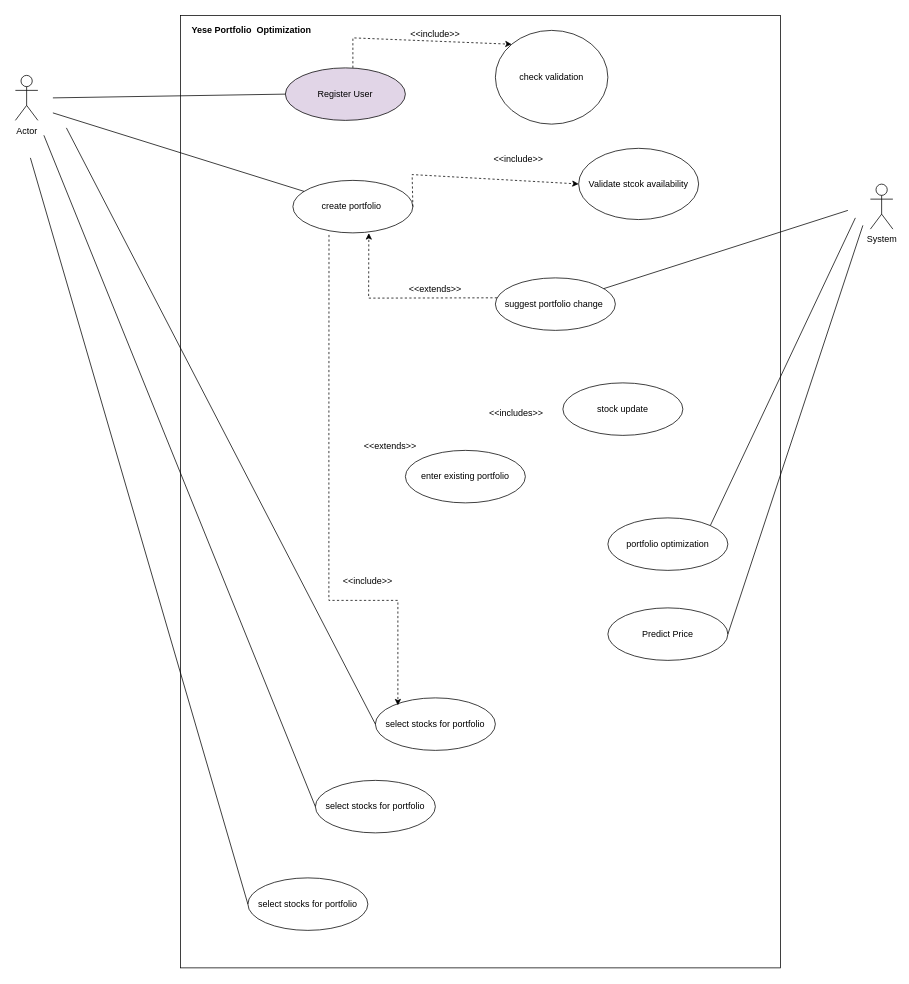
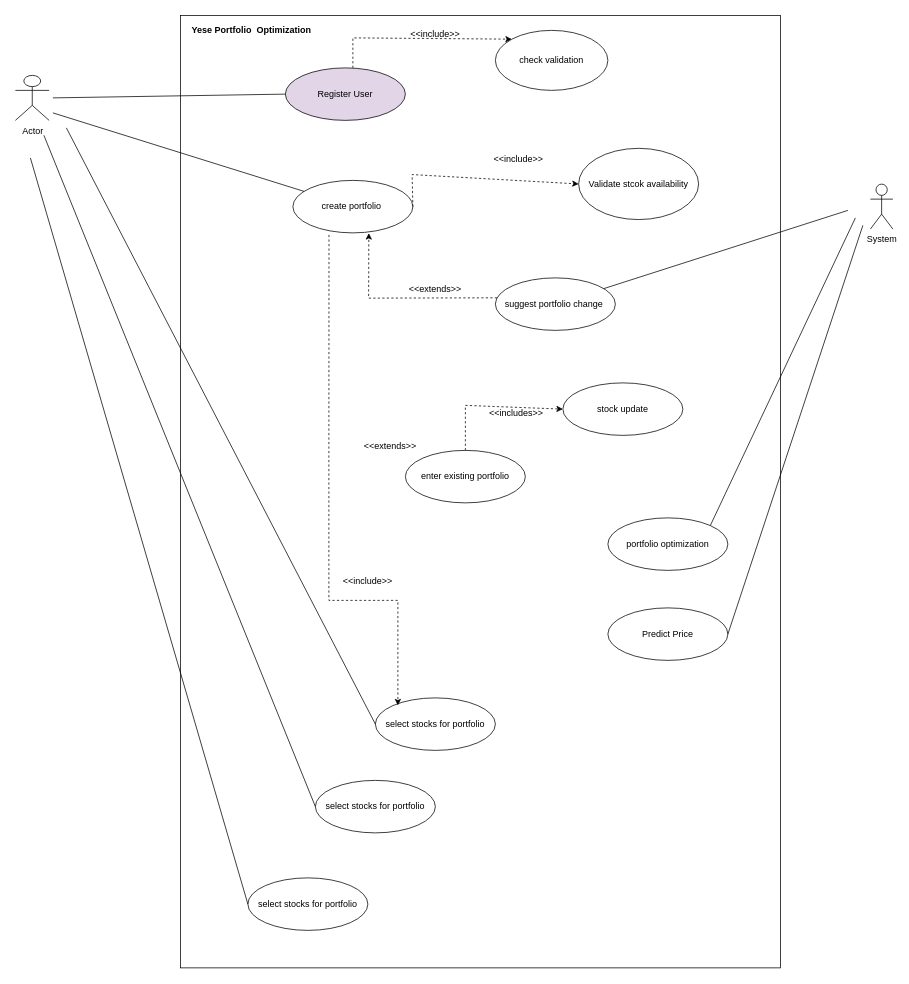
node "check validation": size 113x94 -> 113x60
node "Actor": size 23x45 -> 34x45
edge "enter existing portfolio" -> "stock update": added
